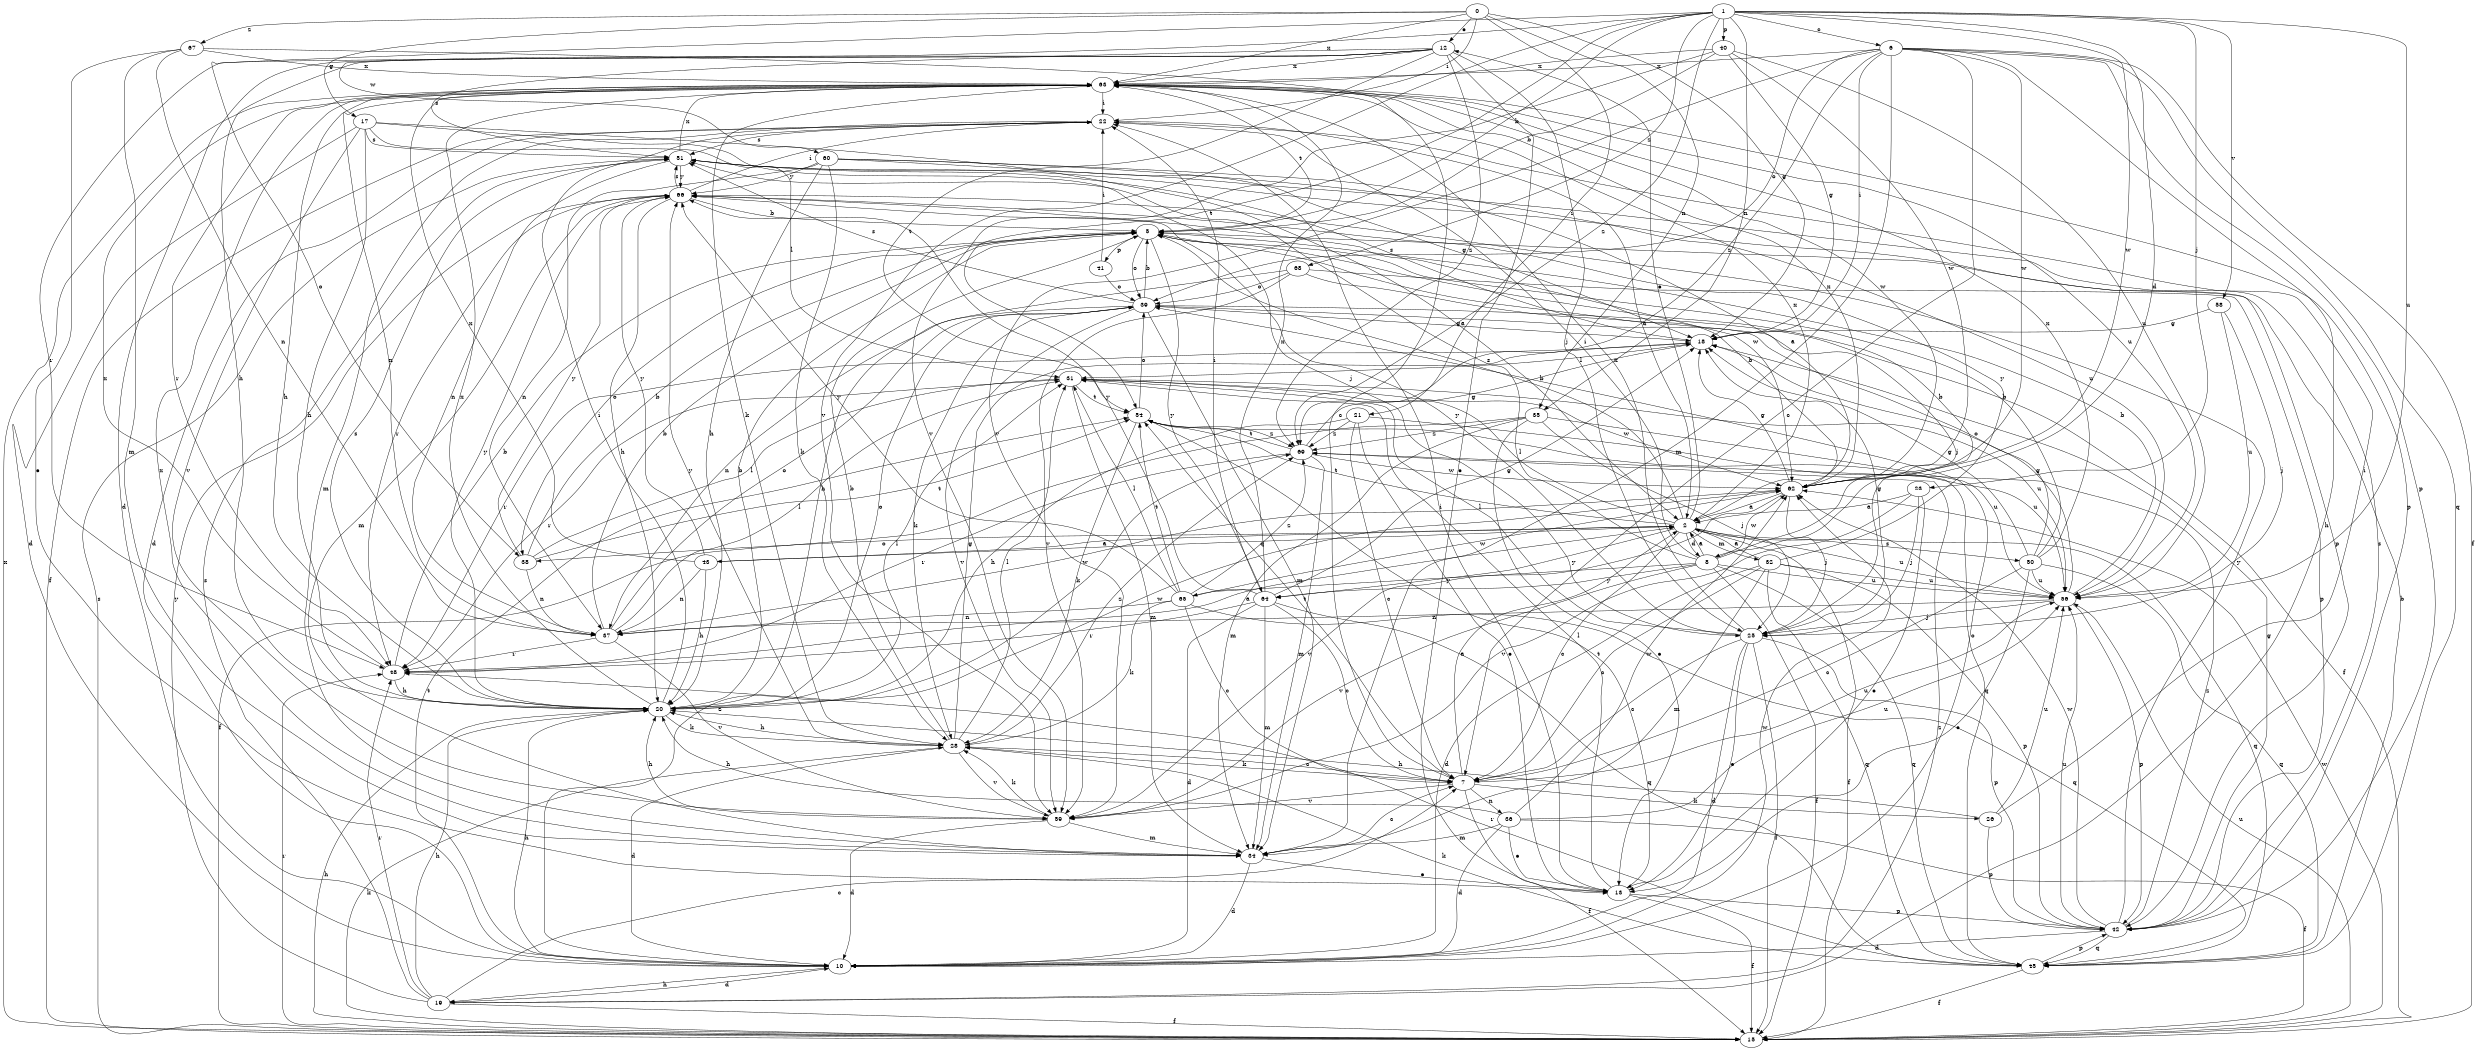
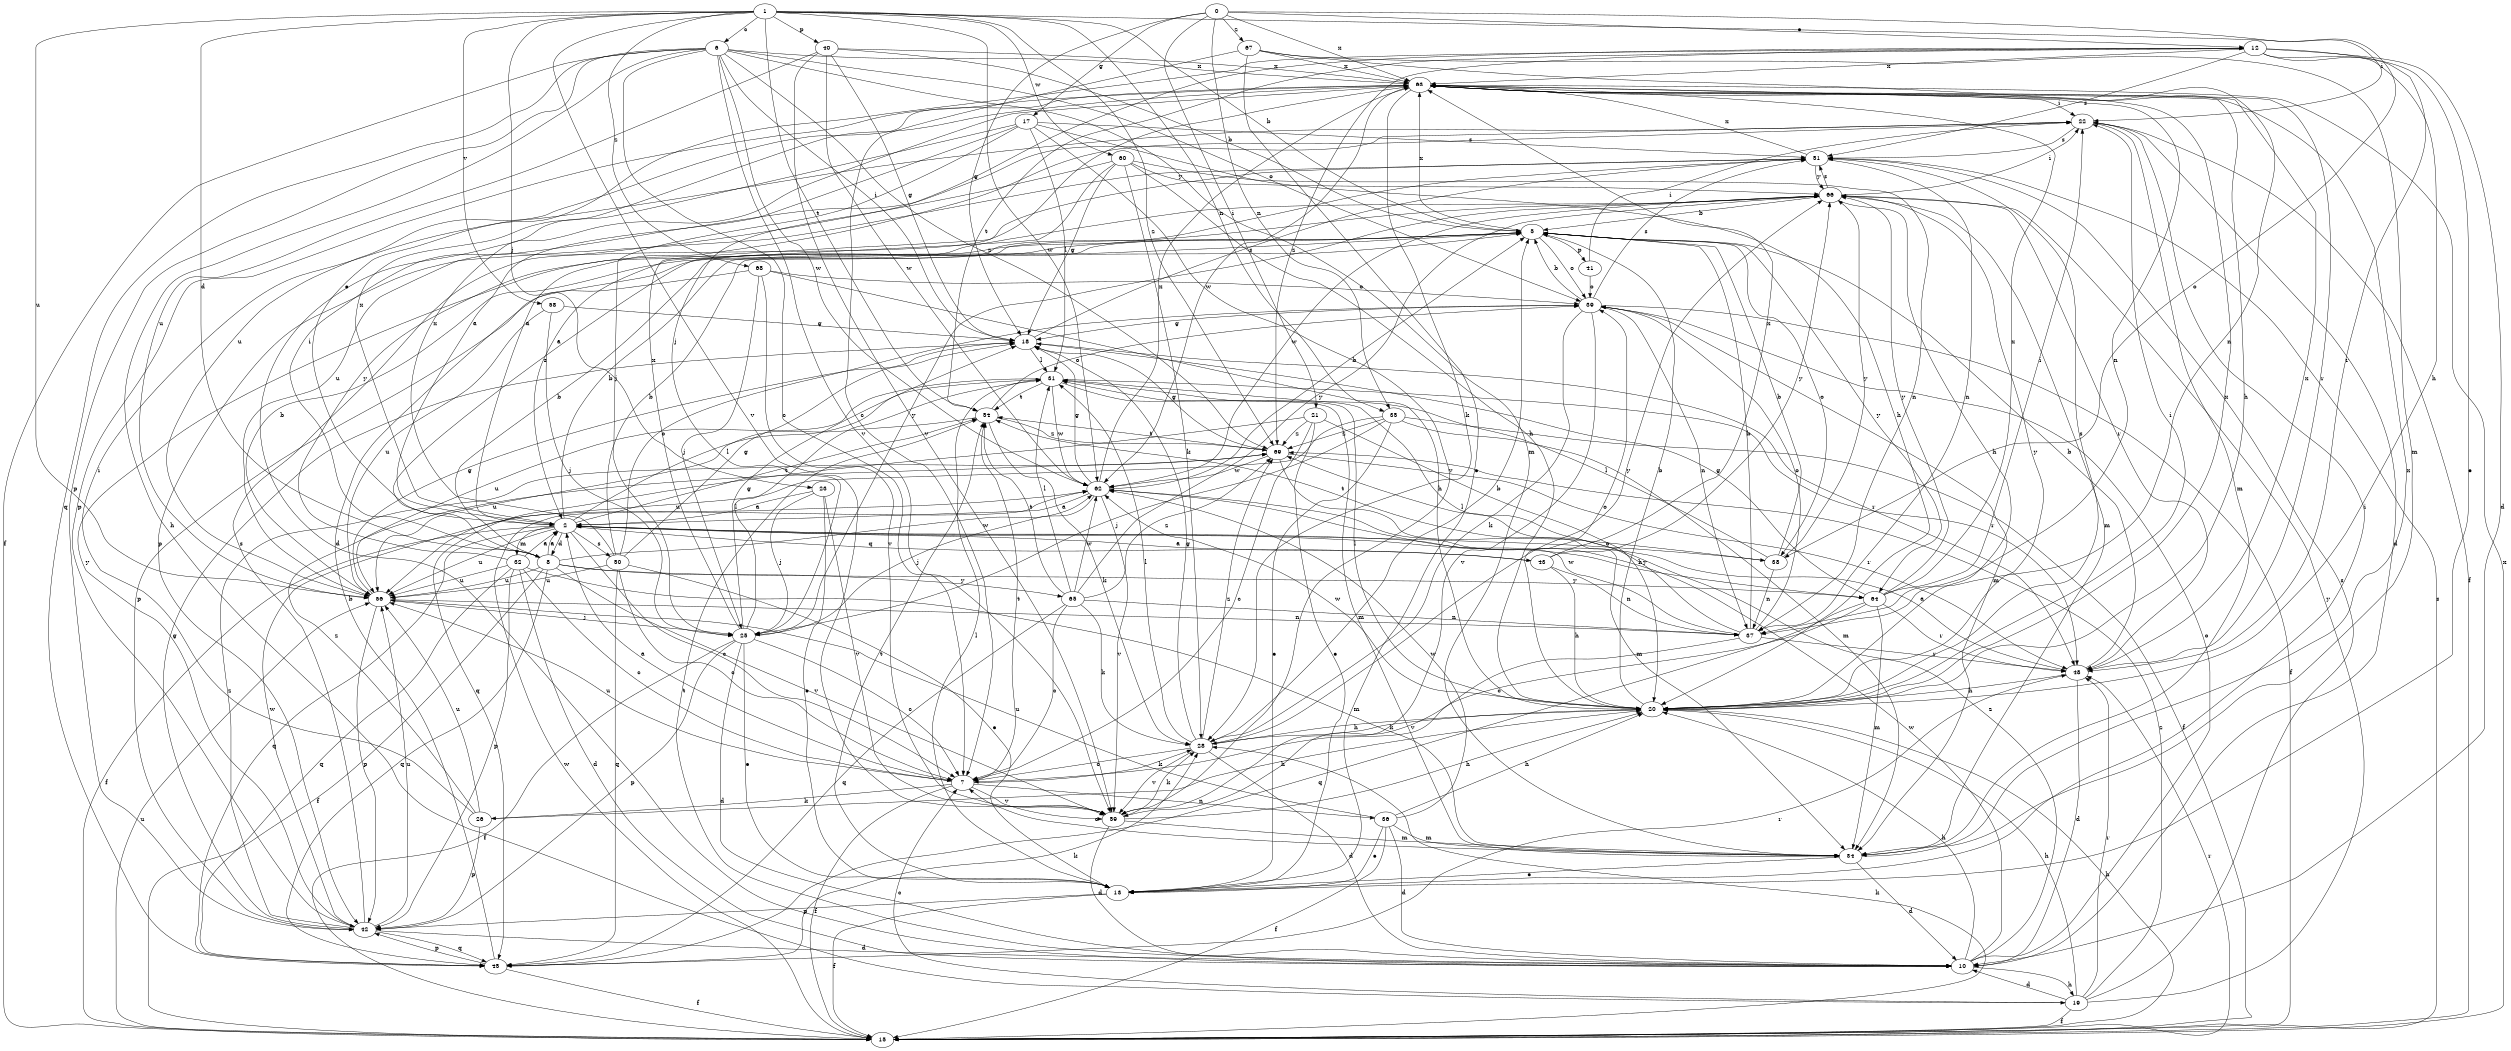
edge "5" -> "63": label "t" -> "x"
edge "26" -> "69": added, label "z"
edge "64" -> "10": now "48" -> "10"
